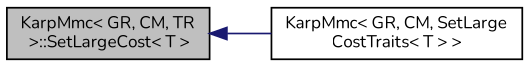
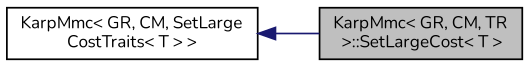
edge "KarpMmc< GR, CM, SetLarge CostTraits< T > >" -> "KarpMmc< GR, CM, TR >::SetLargeCost< T >": reversed
